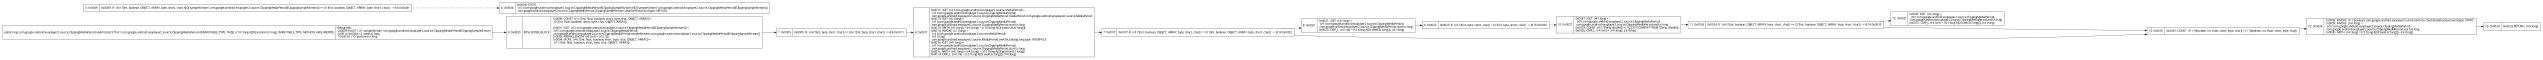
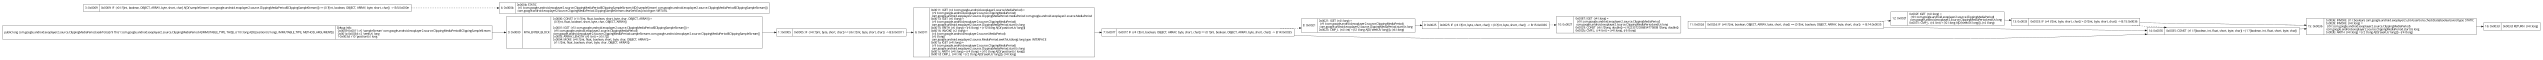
node "13: 0x0033": added
edge "10: 0x0027" -> "11: 0x002d": removed
